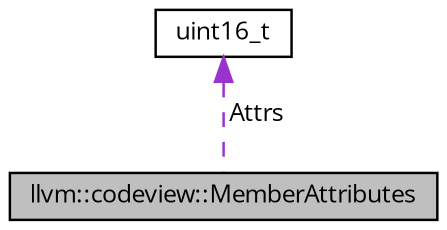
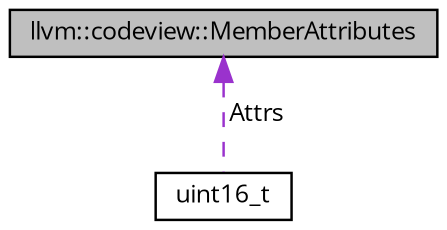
edge "llvm::codeview::MemberAttributes" -> "uint16_t": reversed
